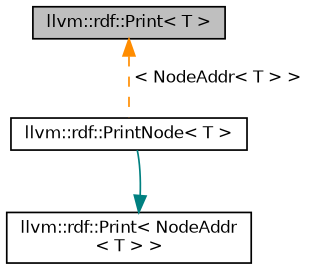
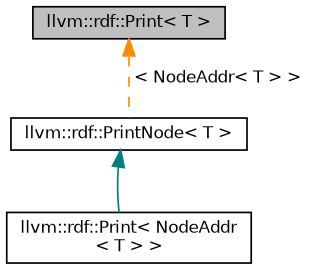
edge "llvm::rdf::PrintNode< T >" -> "llvm::rdf::Print< NodeAddr < T > >": reversed
